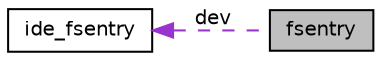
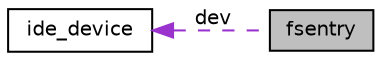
node "ide_fsentry": label "ide_fsentry" -> "ide_device"
